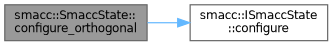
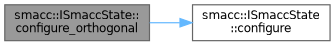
node "smacc::SmaccState:: configure_orthogonal": label "smacc::SmaccState:: configure_orthogonal" -> "smacc::ISmaccState:: configure_orthogonal"
